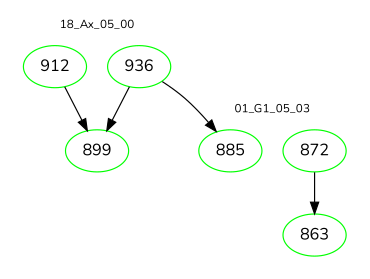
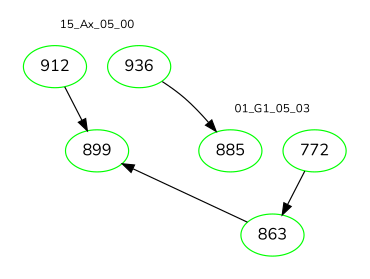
cluster "18_Ax_05_00": label "18_Ax_05_00" -> "15_Ax_05_00"
edge "936" -> "899": now "863" -> "899"
node "872": label "872" -> "772"
